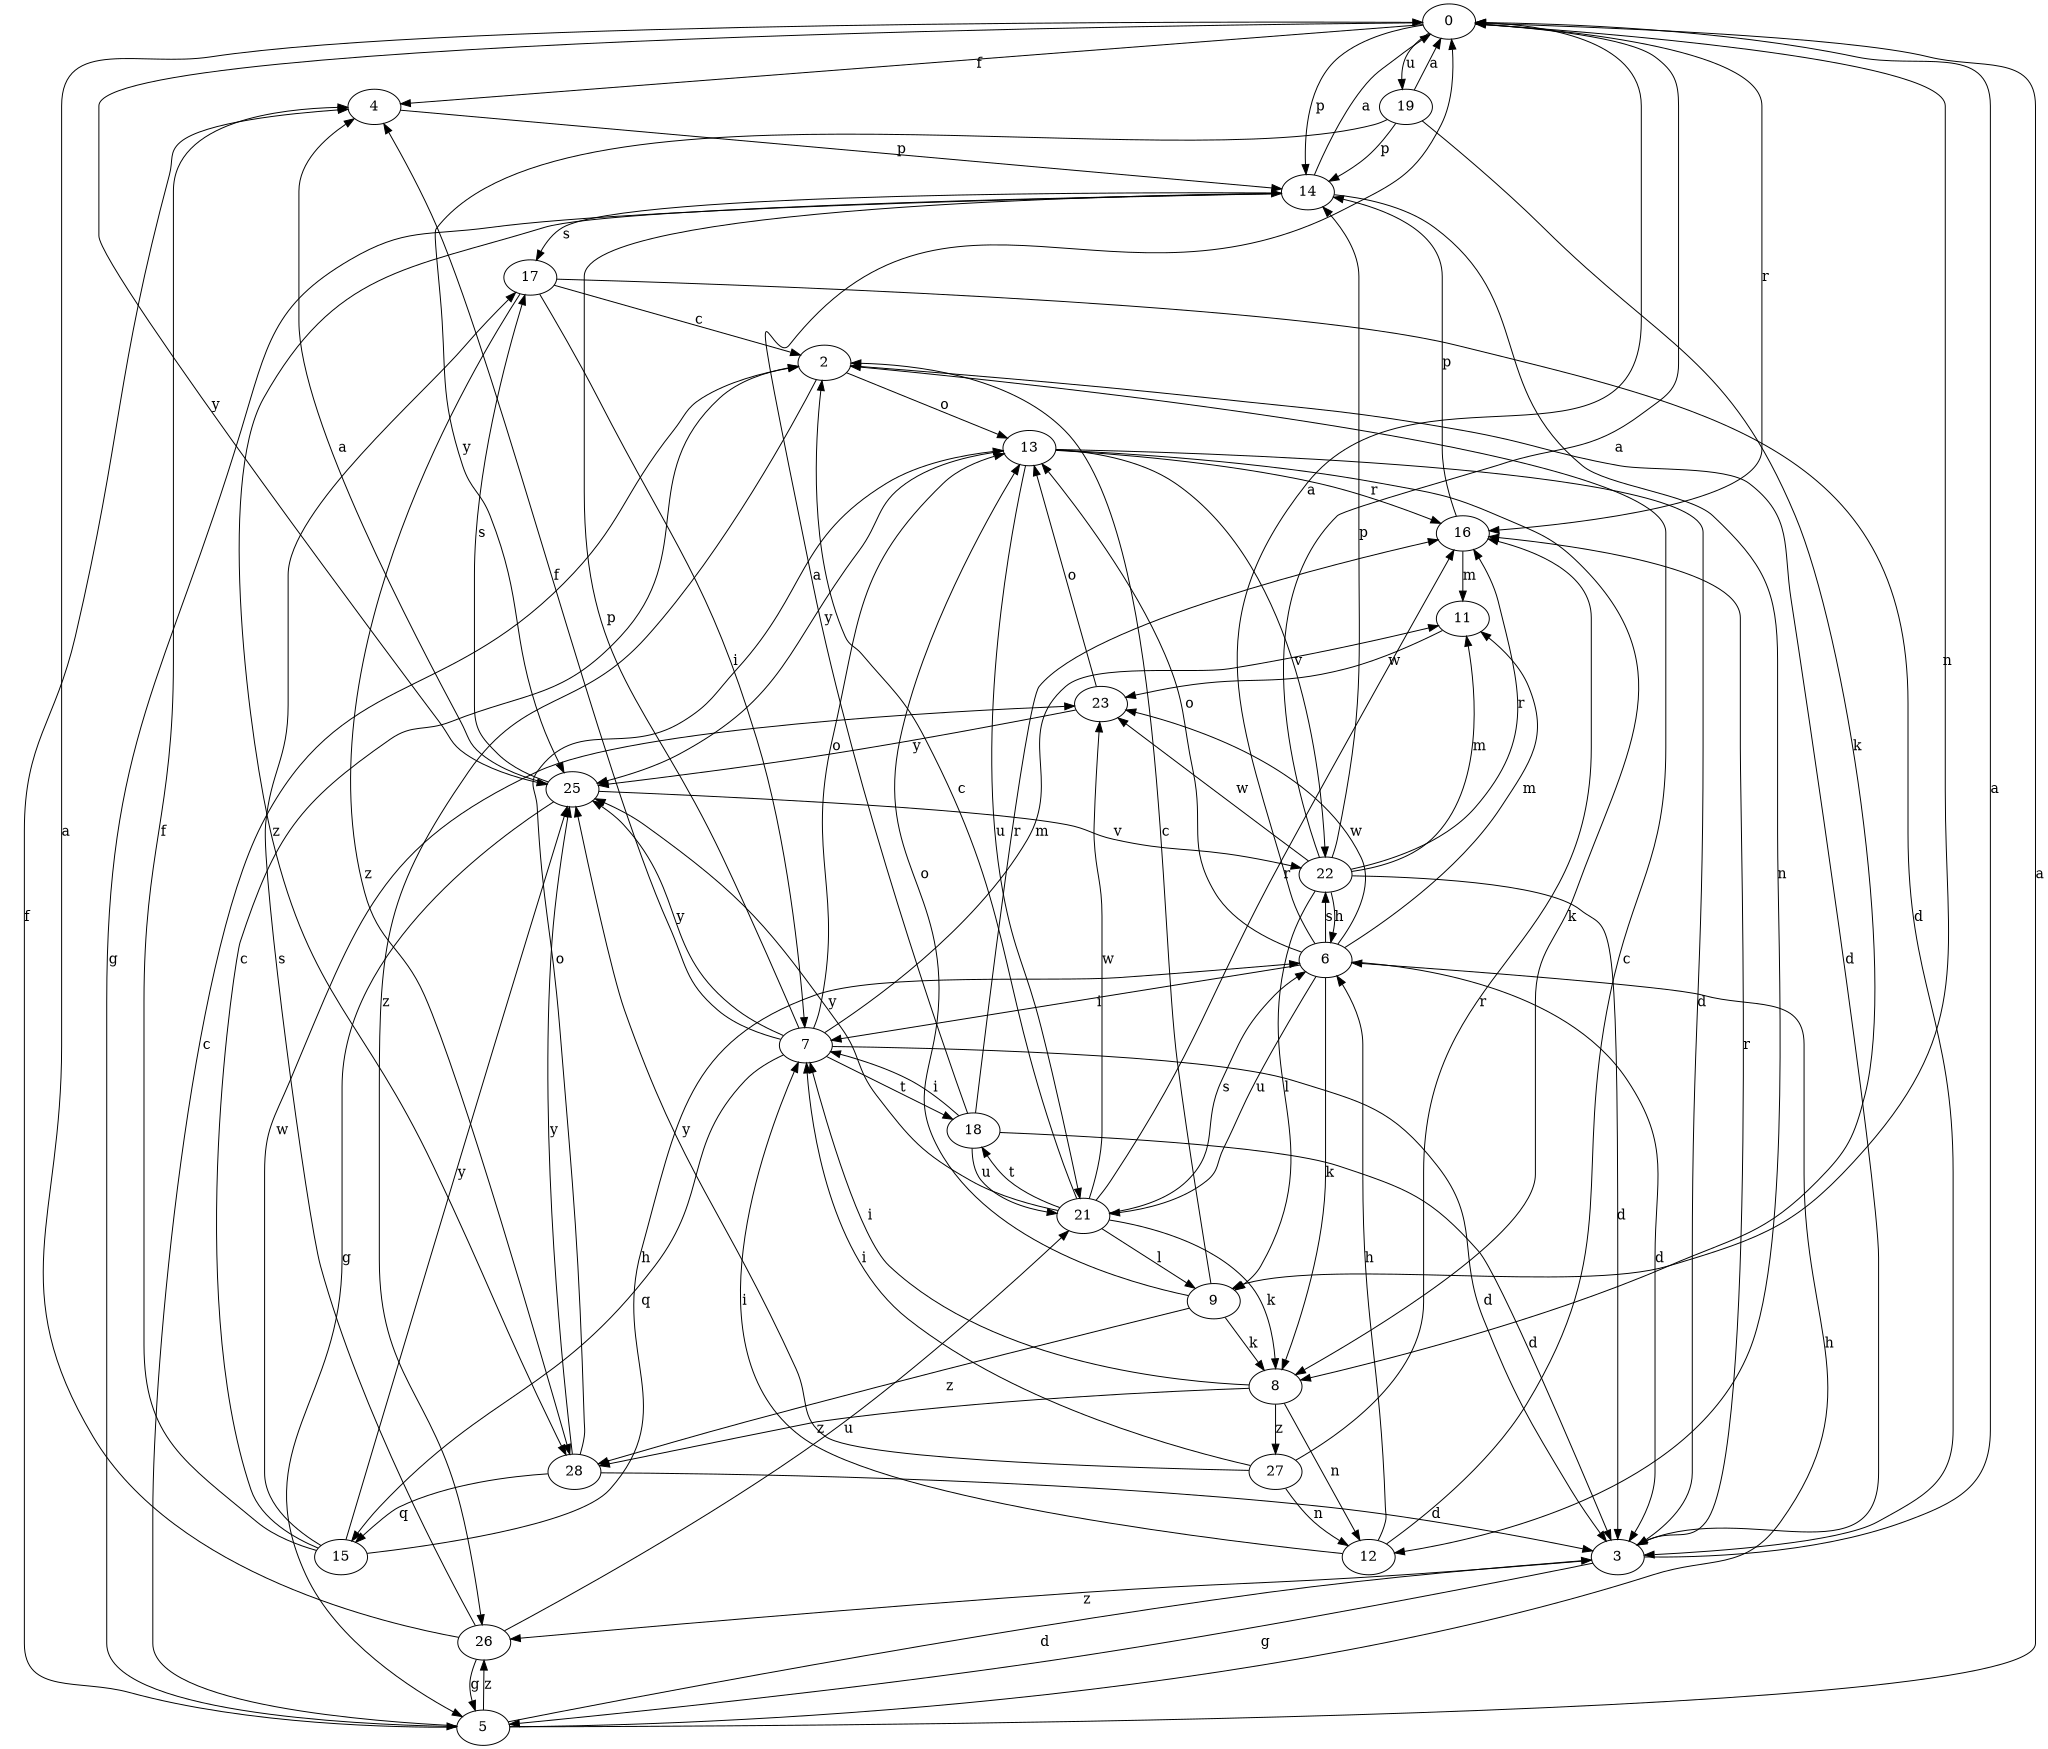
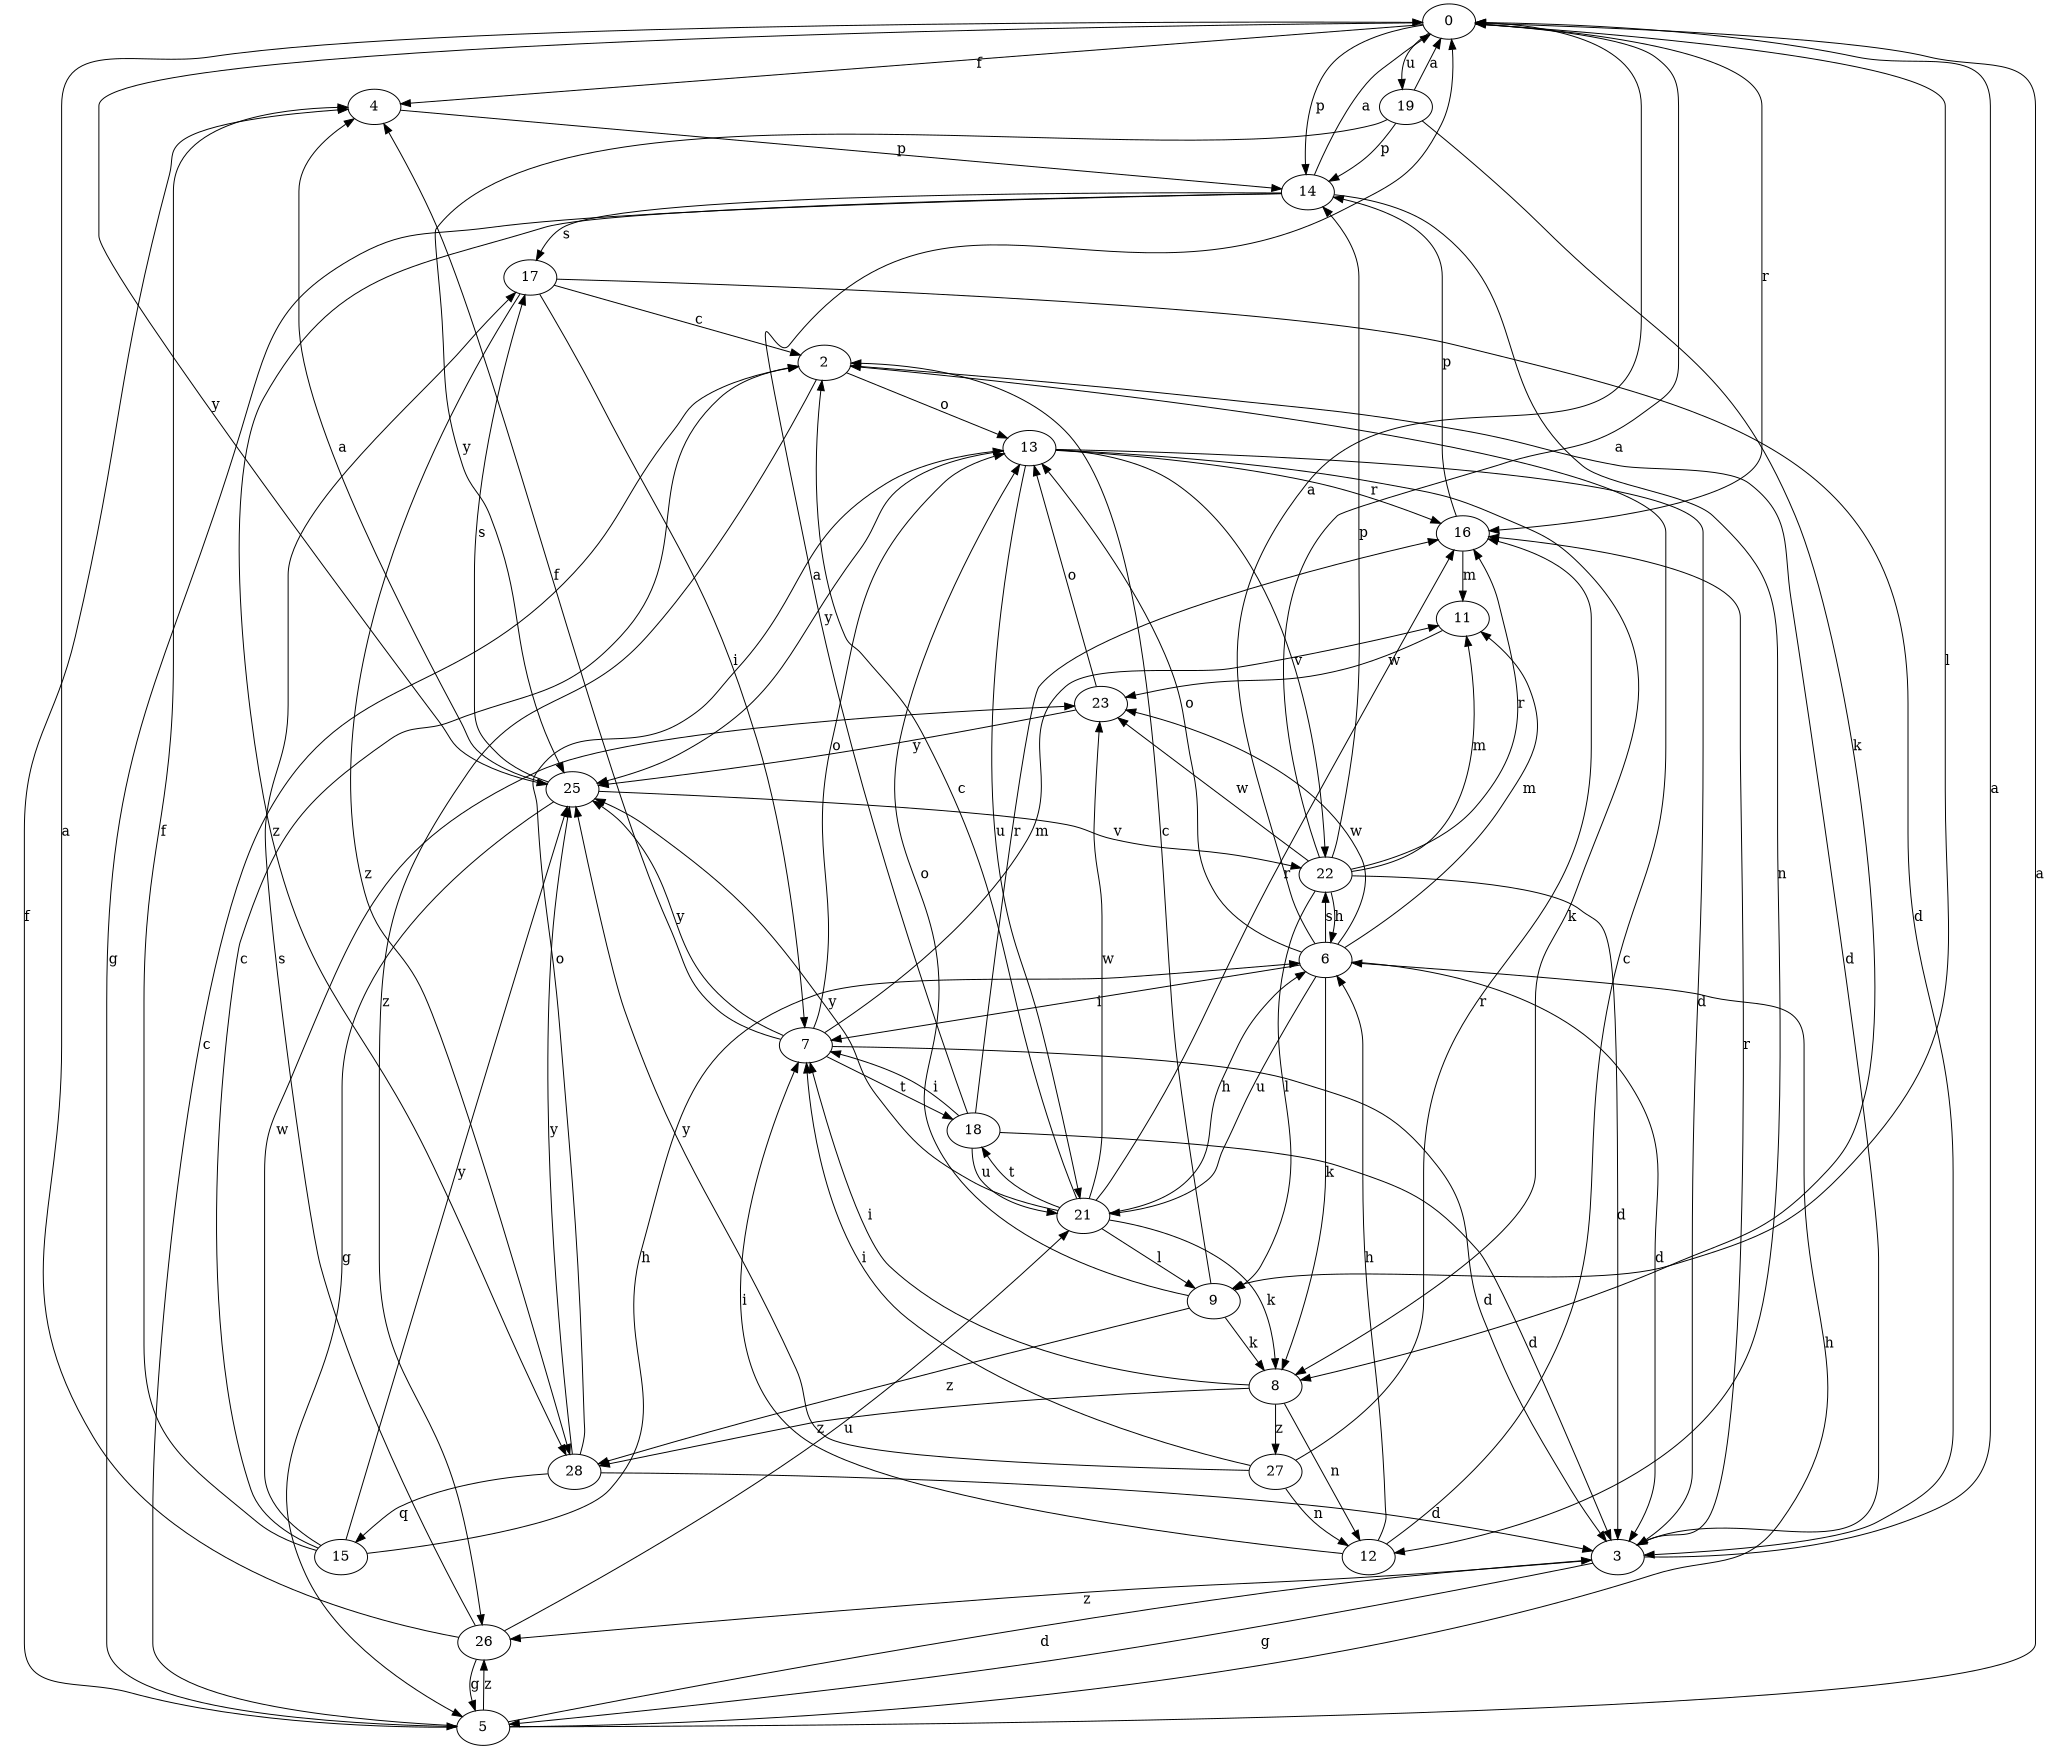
edge "7" -> "14": removed, label "p"
edge "0" -> "9": label "n" -> "l"
edge "21" -> "6": label "s" -> "h"
edge "7" -> "15": removed, label "q"
